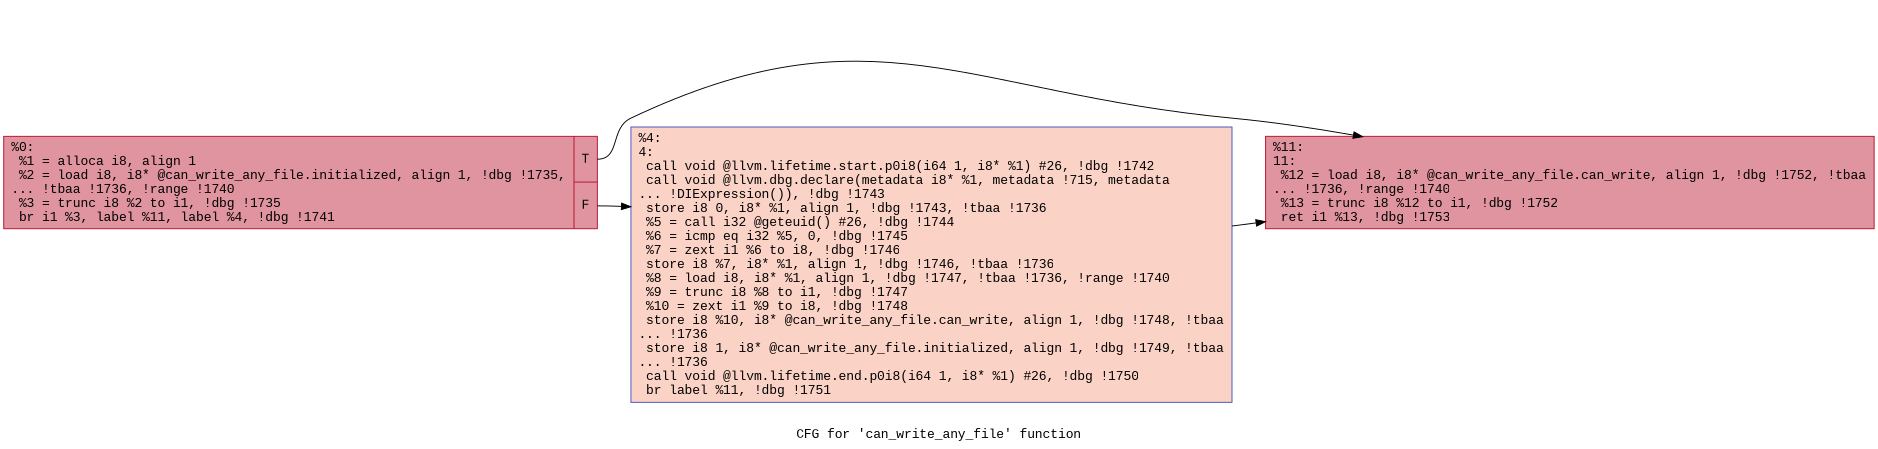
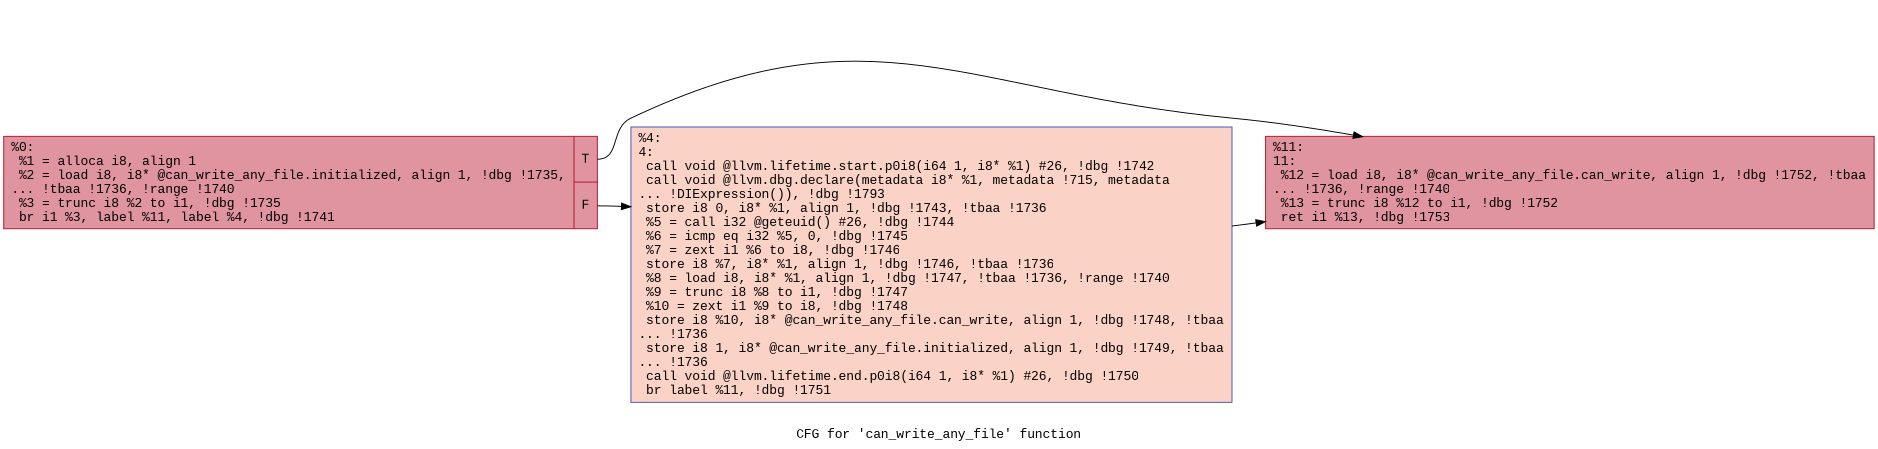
node "%4:": text "... !DIExpression()), !dbg !1743" -> "... !DIExpression()), !dbg !1793"
